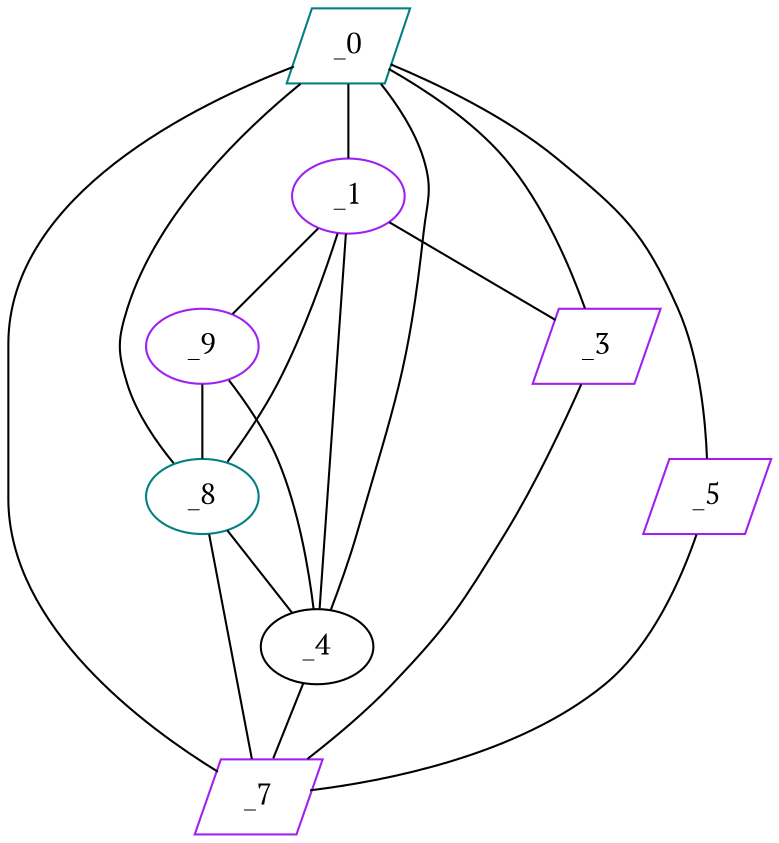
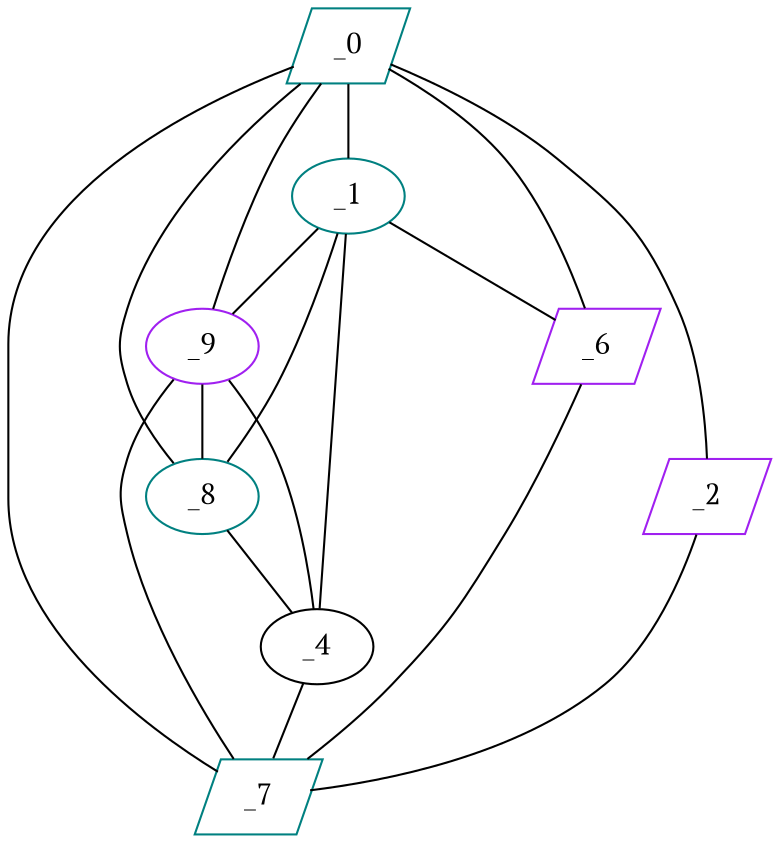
node "_1": color purple -> teal
edge "_0" -- "_4": now "_0" -- "_9"
node "_3": label "_3" -> "_6"
node "_5": label "_5" -> "_2"
edge "_8" -- "_7": now "_9" -- "_7"
node "_7": color purple -> teal
